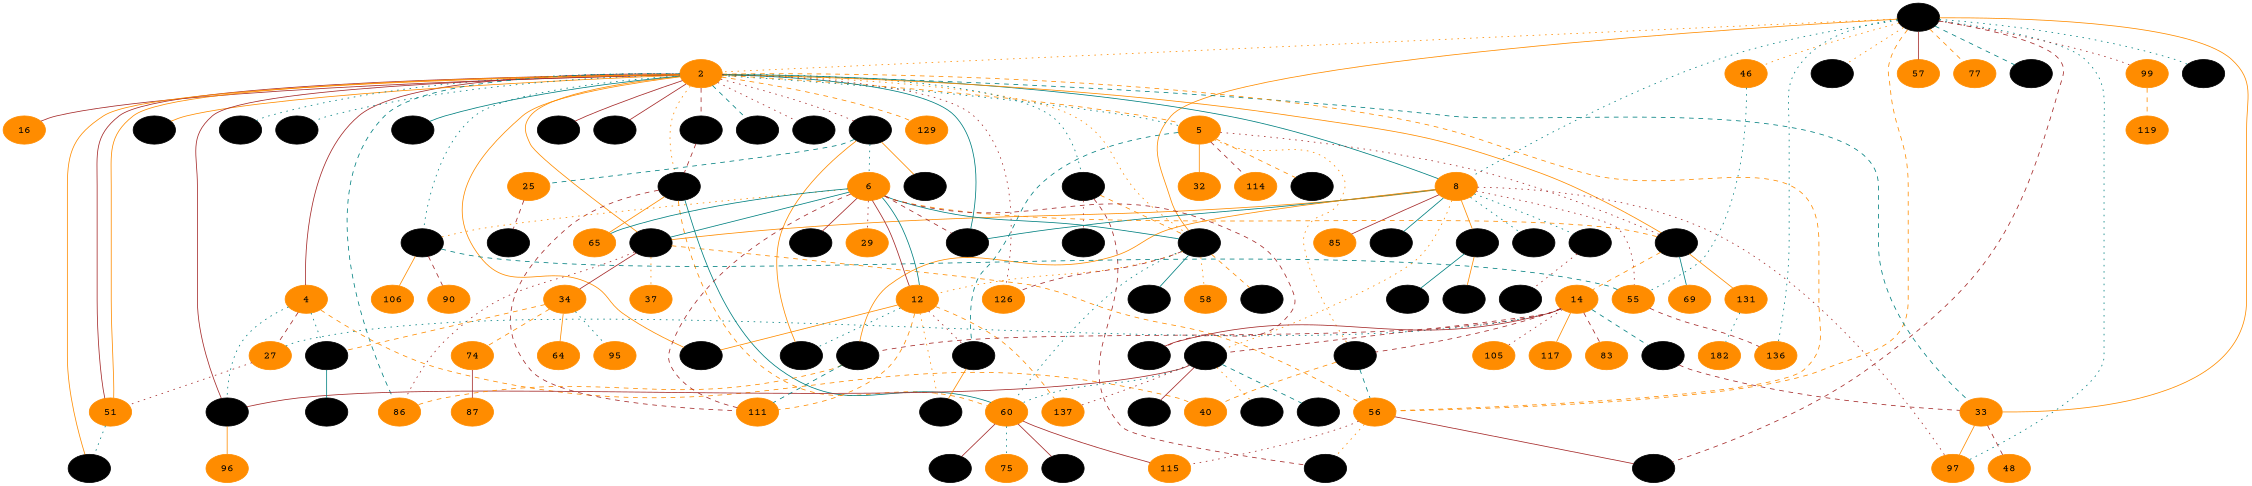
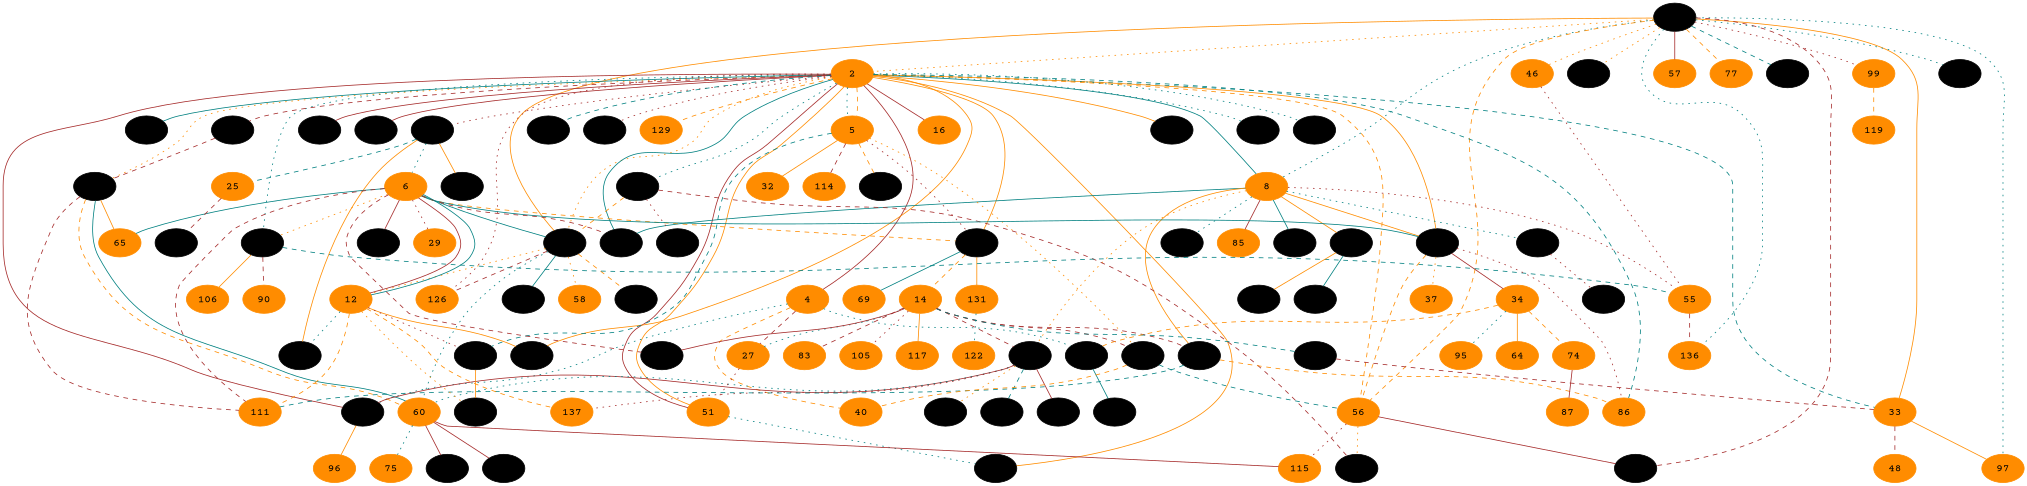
edge "46" -- "55": color teal -> brown
edge "8" -- "97": removed
node "182": label "182" -> "122"
